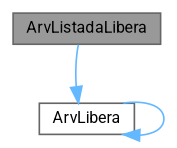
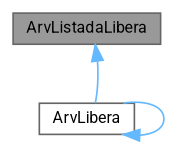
edge "ArvListadaLibera" -> "ArvLibera": reversed
